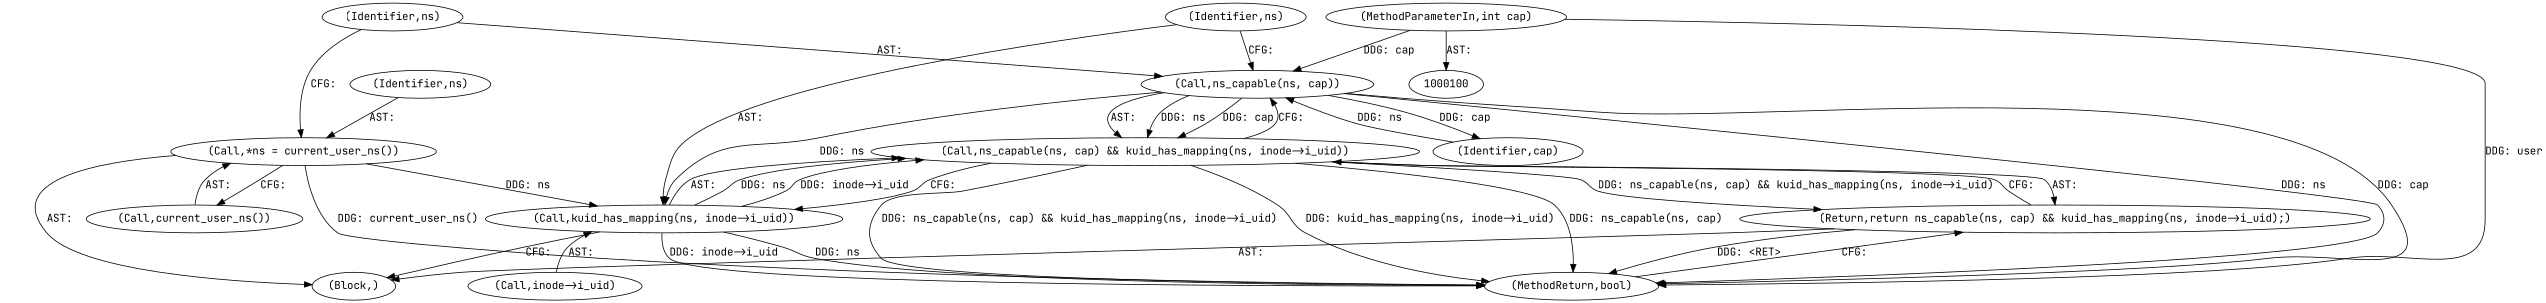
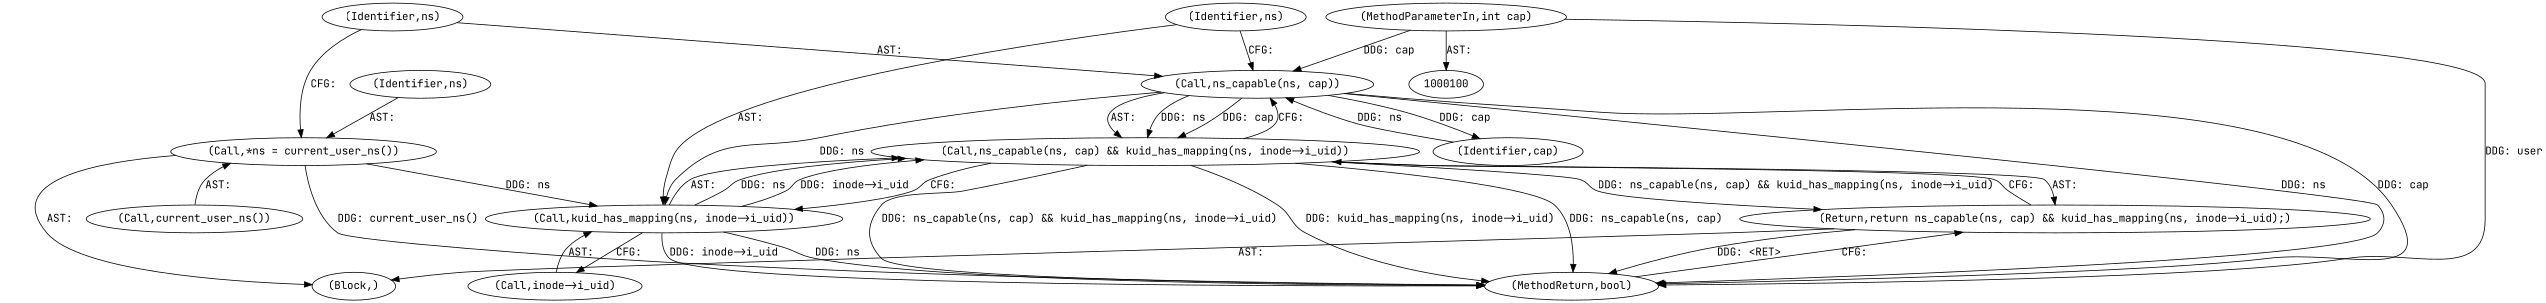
edge "(Call,*ns = current_user_ns())" -> "(Call,current_user_ns())": removed, label "CFG:"
edge "(Call,kuid_has_mapping(ns, inode->i_uid))" -> "(Block,)": now "(Call,kuid_has_mapping(ns, inode->i_uid))" -> "(Call,inode->i_uid)"
